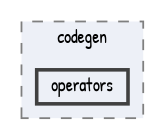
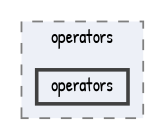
cluster "codegen": label "codegen" -> "operators"
